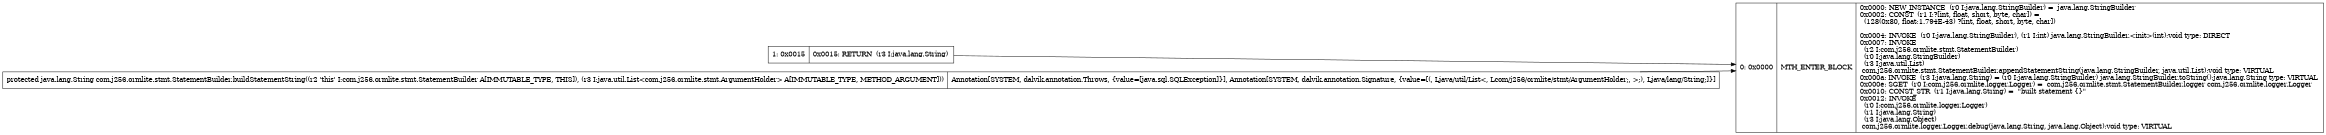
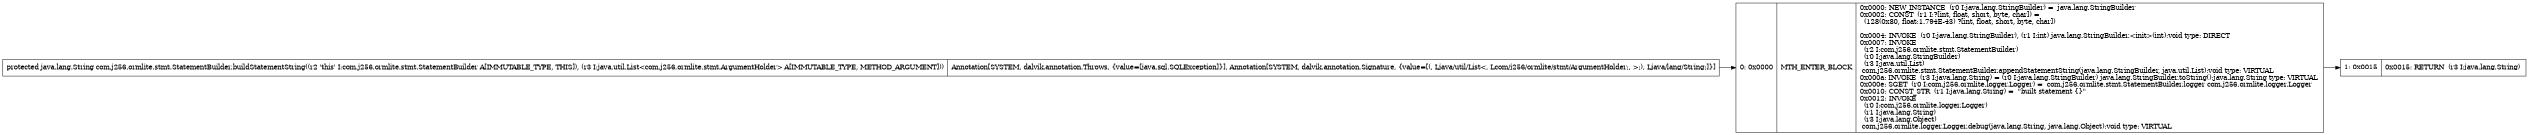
edge "1: 0x0015" -> "0: 0x0000": reversed
